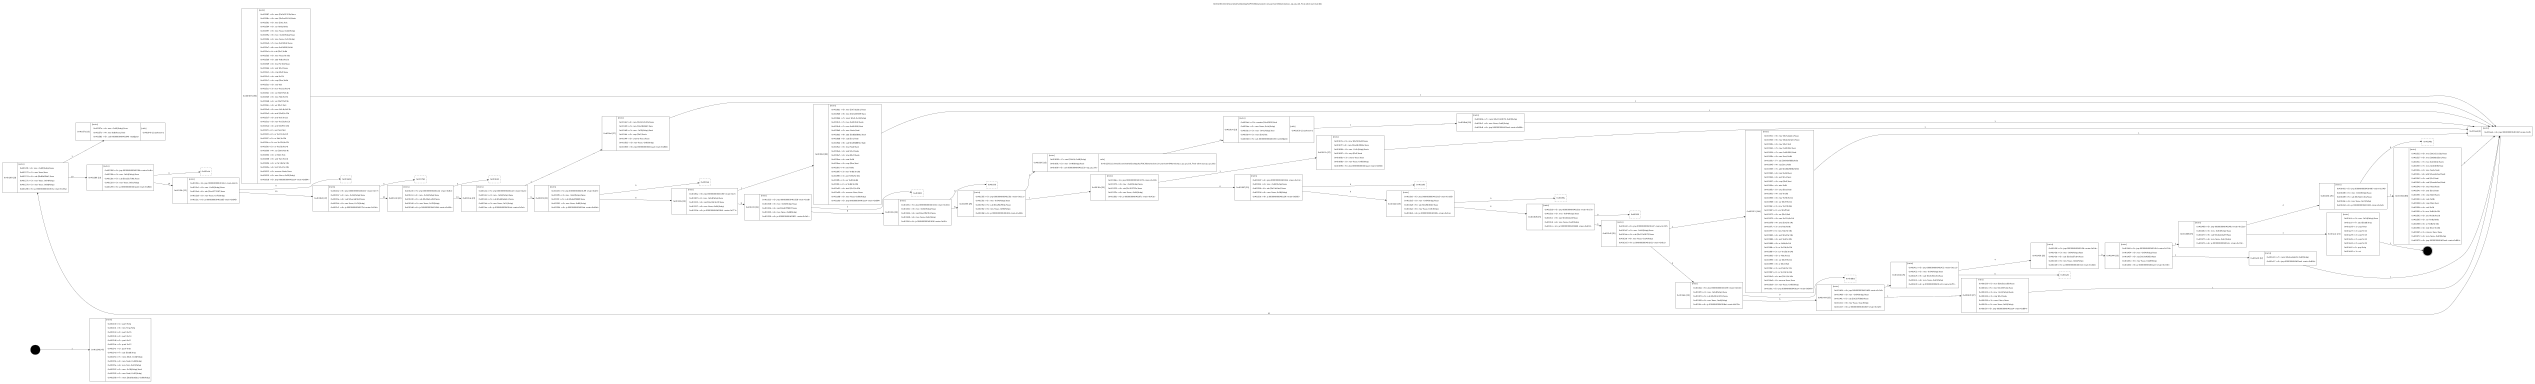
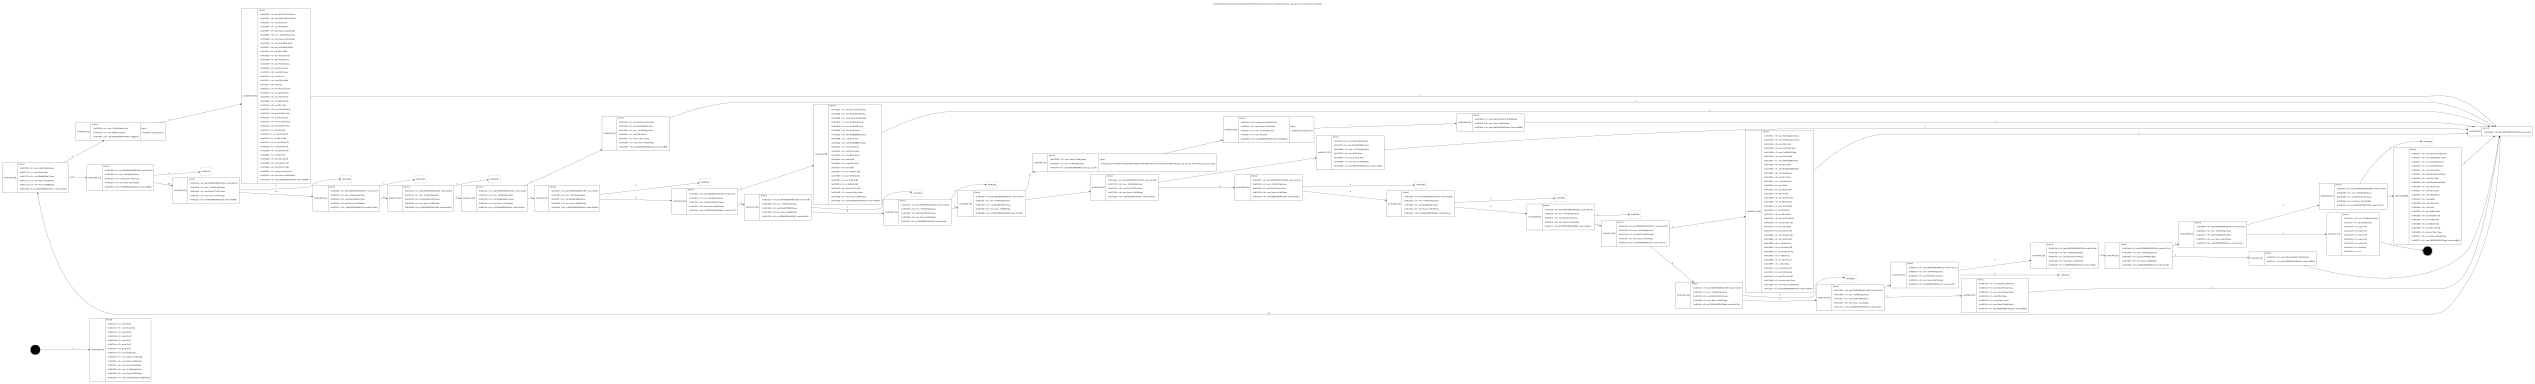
edge "0x40157a [13]" -> "0x401587 [150]": added, label "1"
